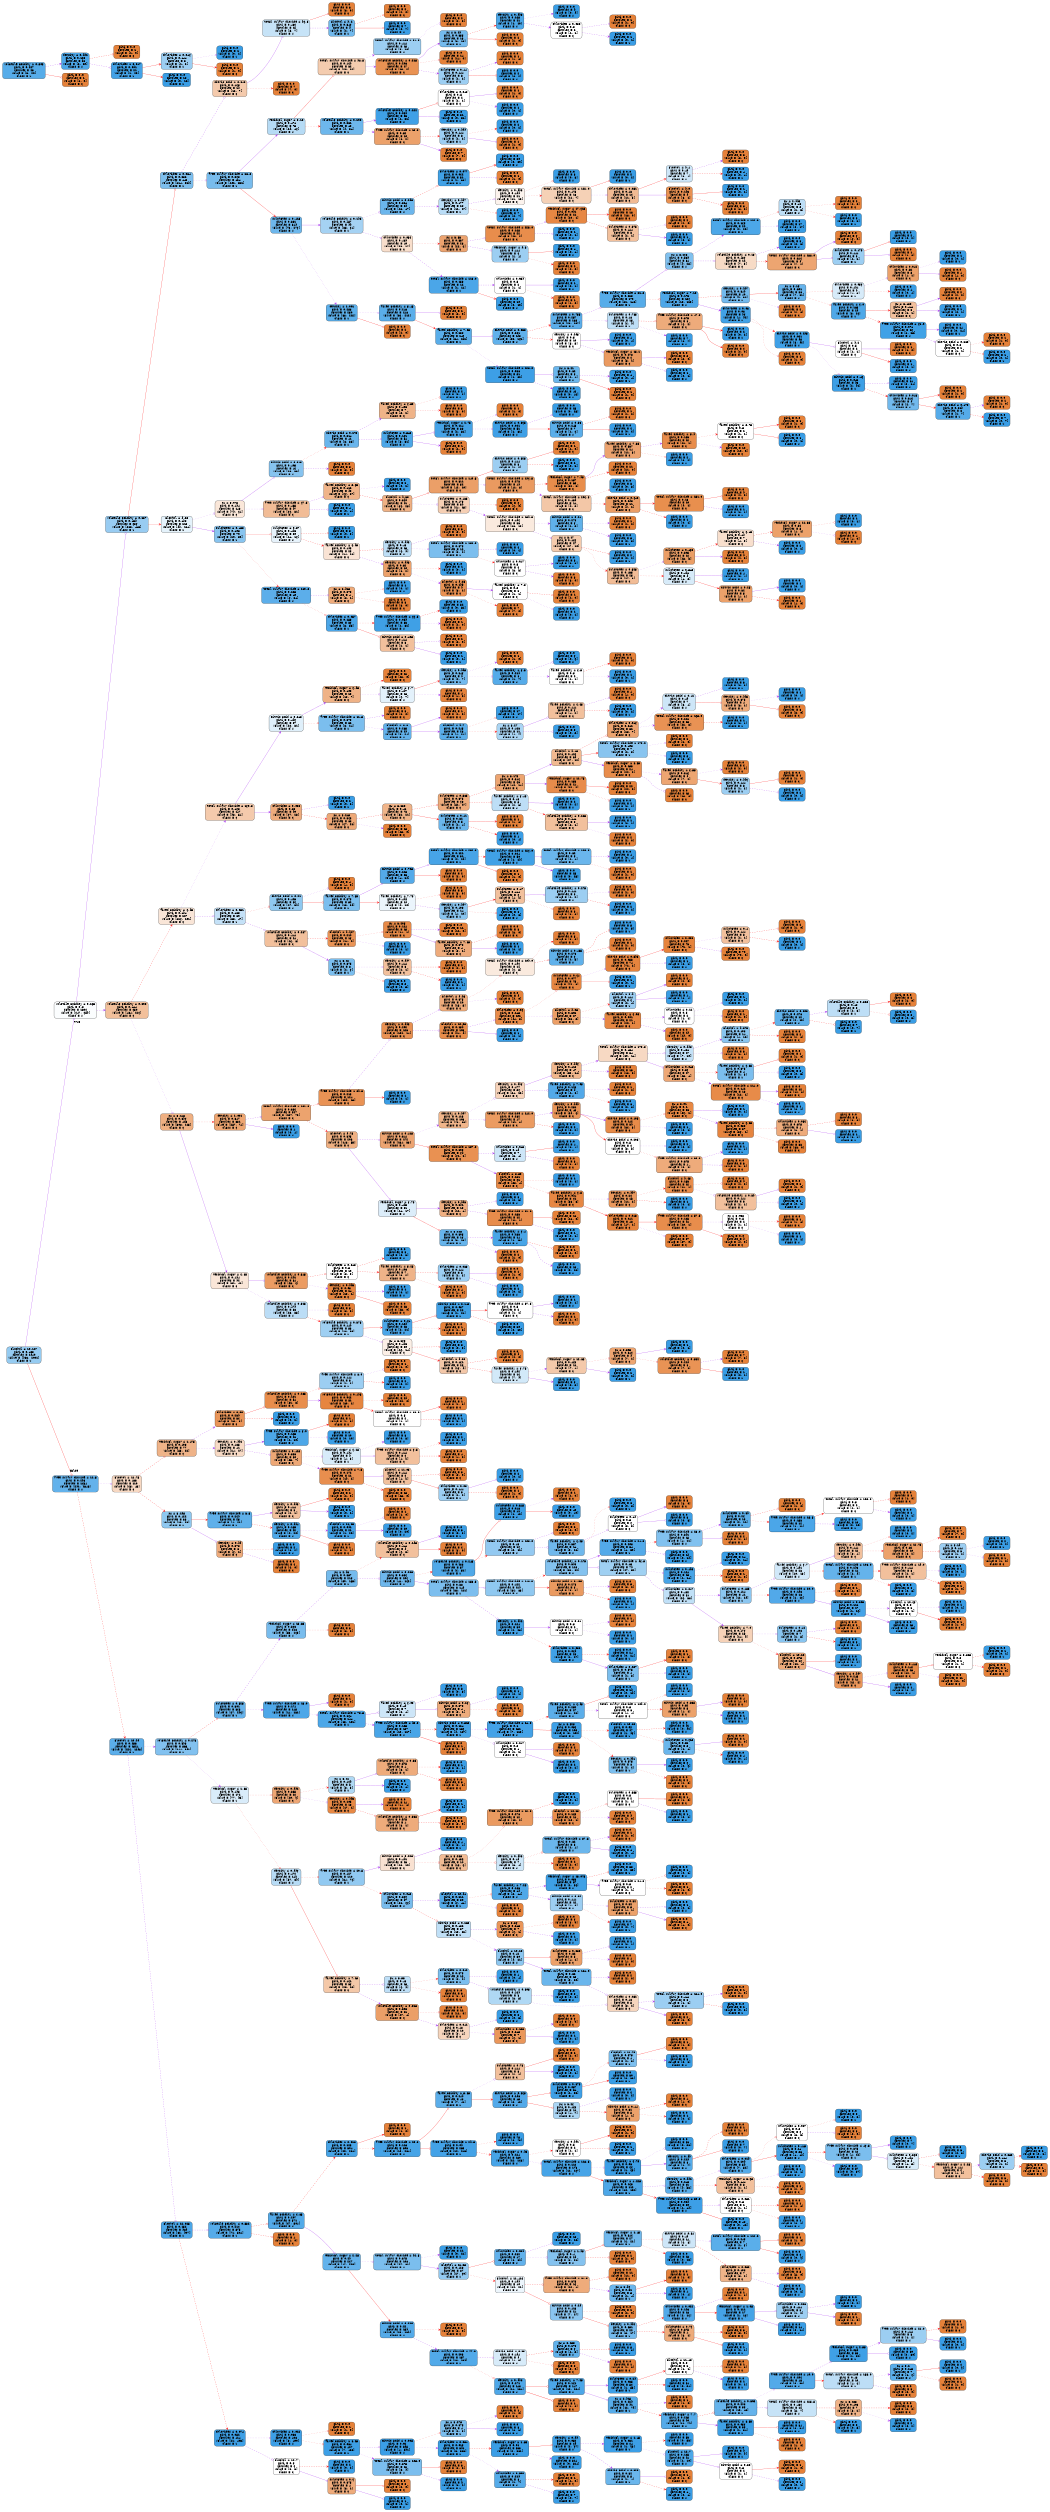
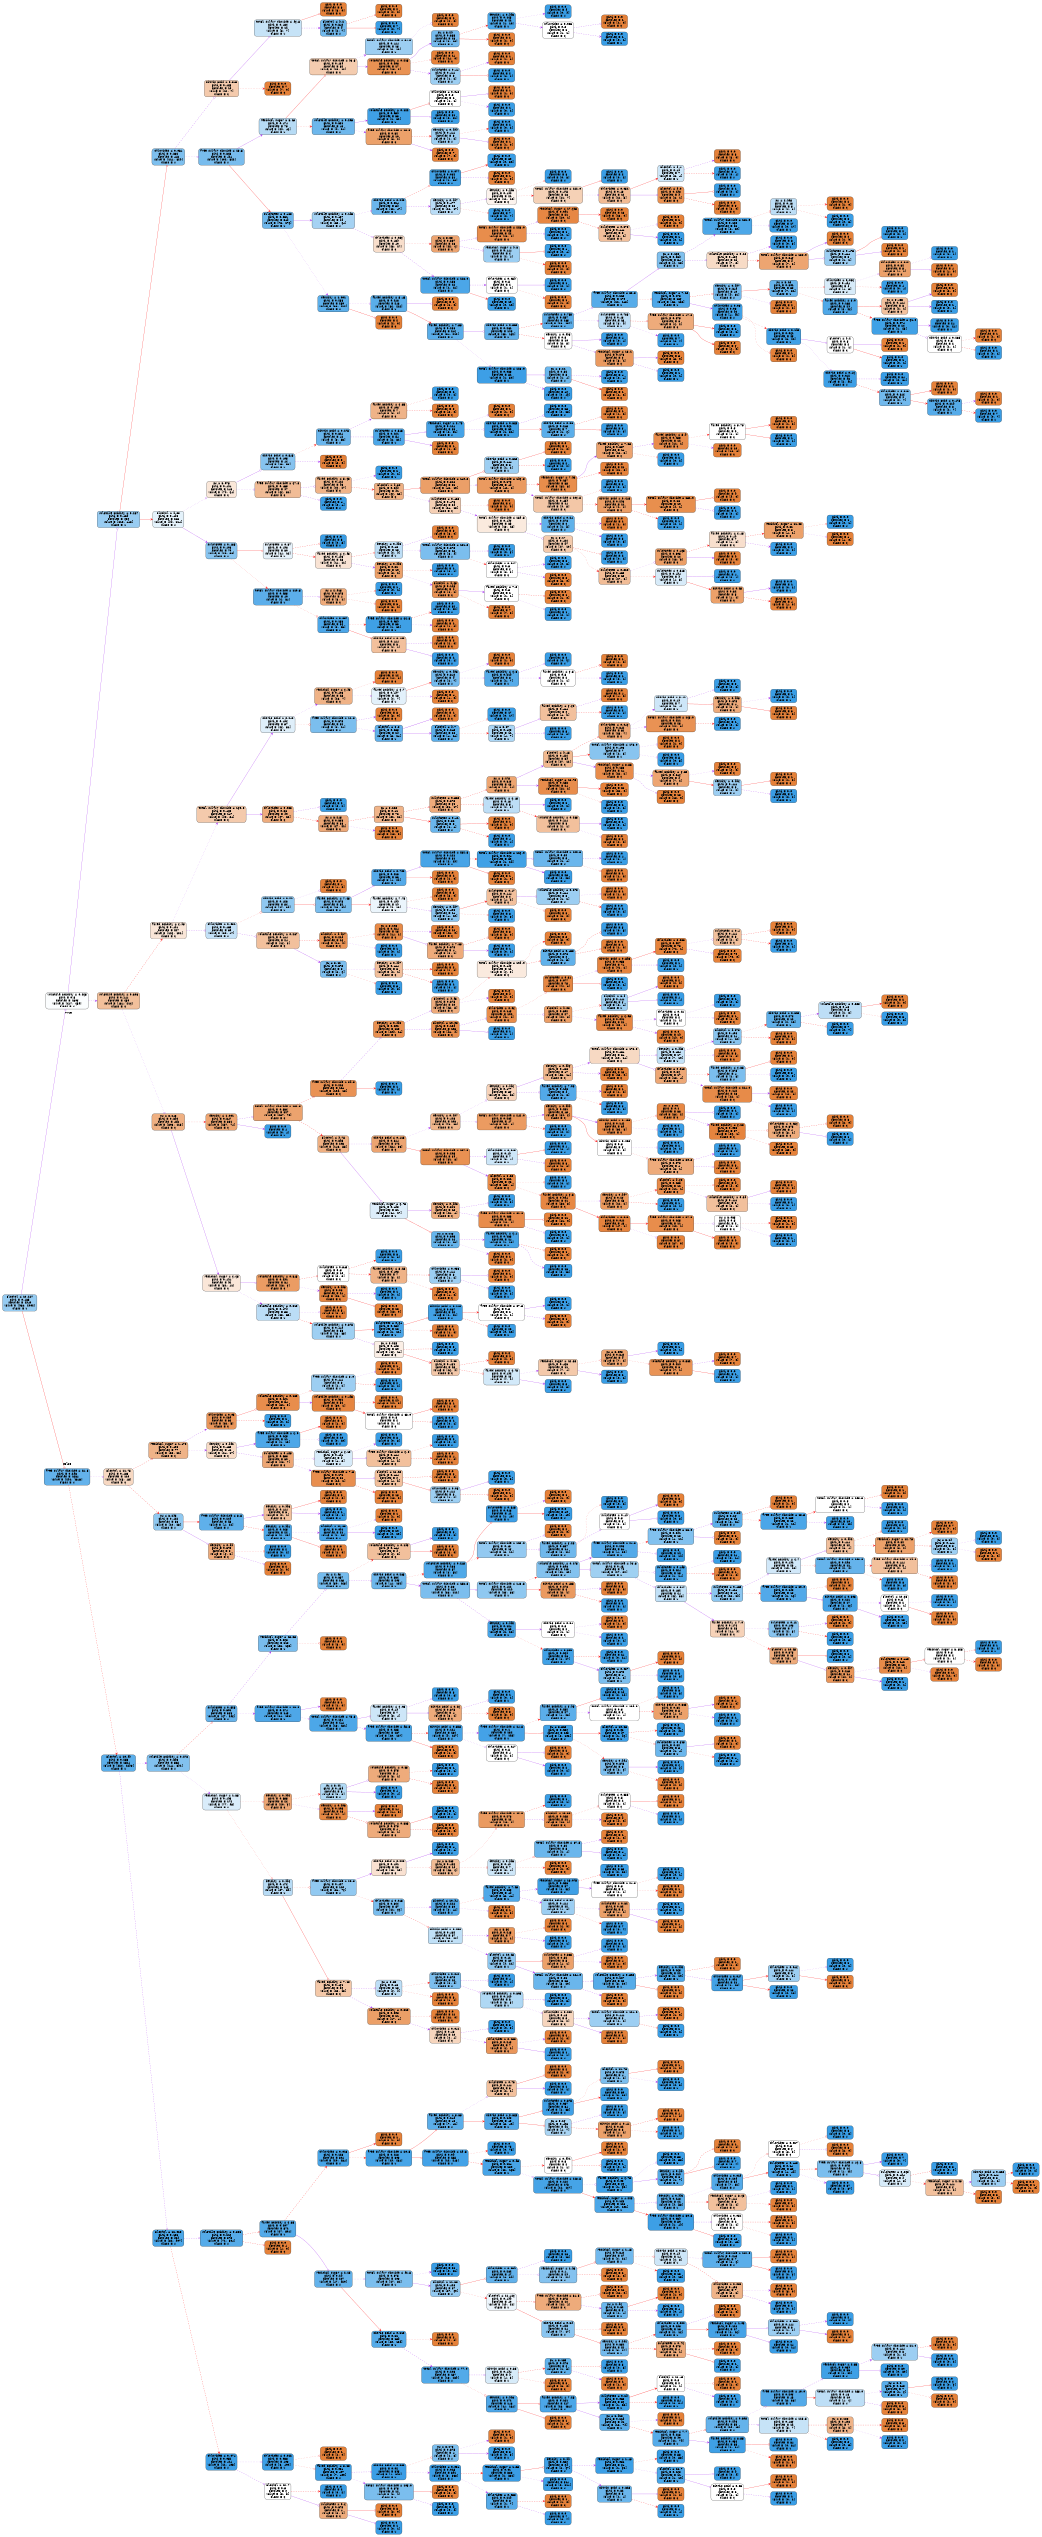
edge "citric acid ≤ 0.245" -> "residual sugar ≤ 6.95": style solid -> dotted
edge "pH ≤ 3.525" -> "alcohol ≤ 10.85": style dotted -> solid
edge "total sulfur dioxide ≤ 184.0" -> "chlorides ≤ 0.052": now "total sulfur dioxide ≤ 184.0" -> "volatile acidity ≤ 0.505"
